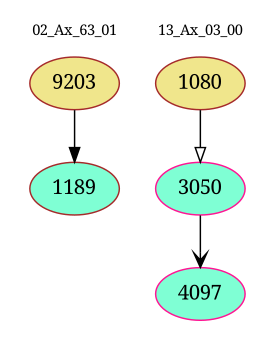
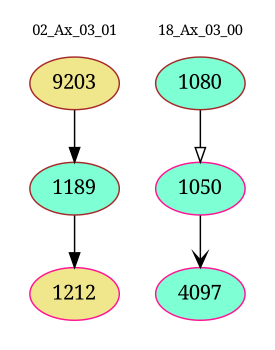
cluster "02_Ax_63_01": label "02_Ax_63_01" -> "02_Ax_03_01"
cluster "13_Ax_03_00": label "13_Ax_03_00" -> "18_Ax_03_00"
node "1080": fillcolor khaki -> aquamarine
node "3050": label "3050" -> "1050"
node "1212": added
